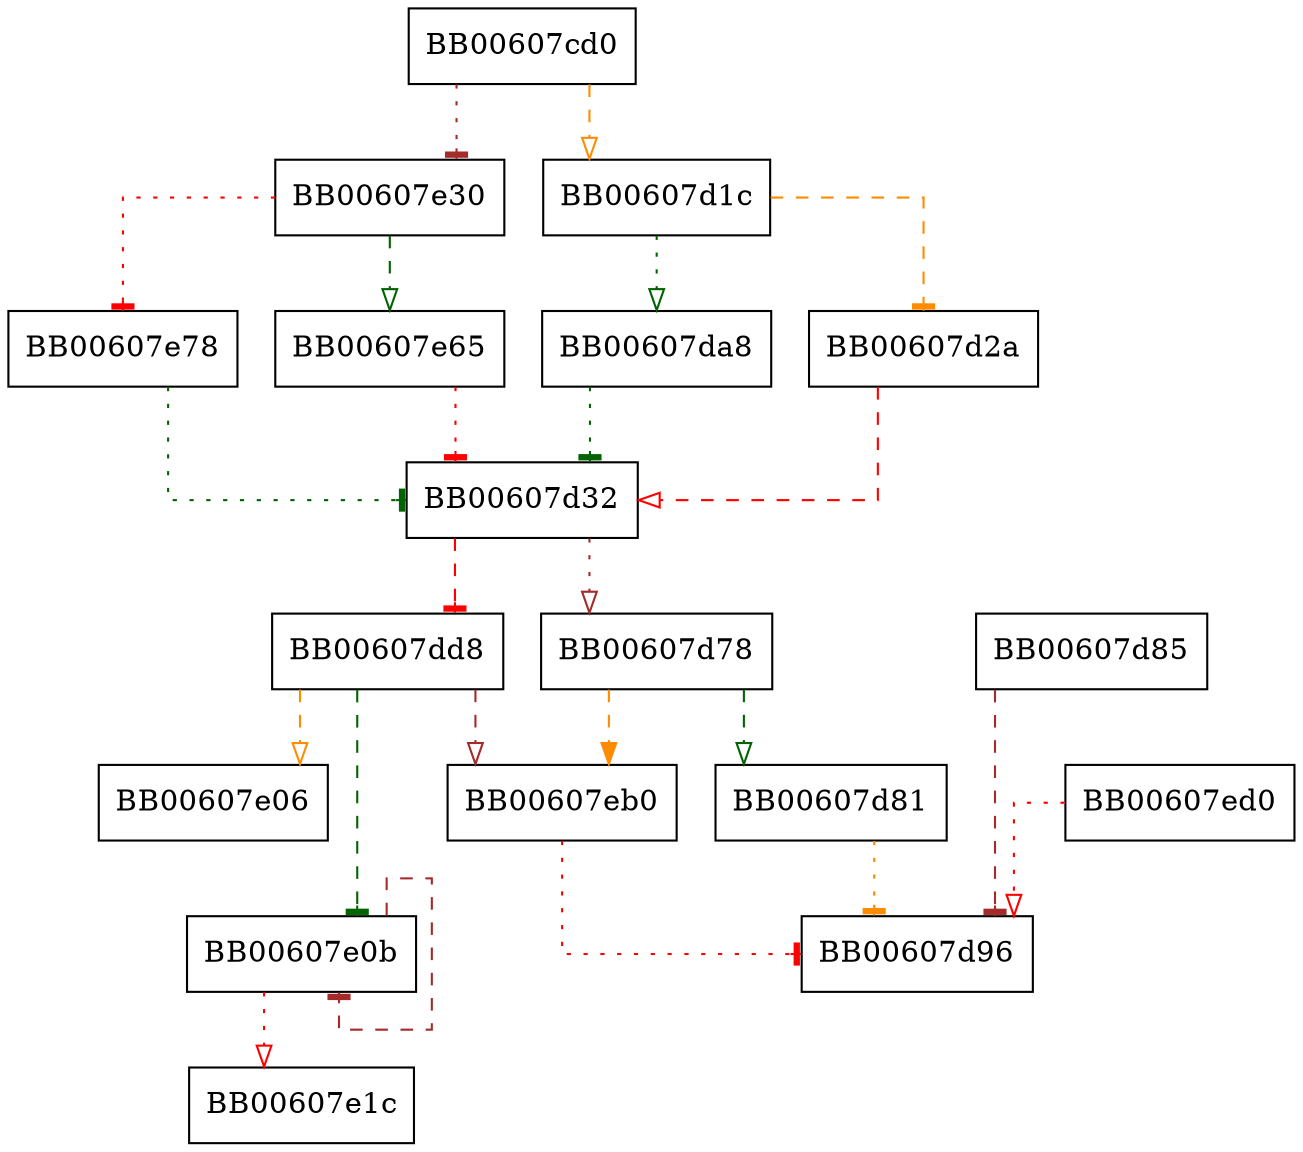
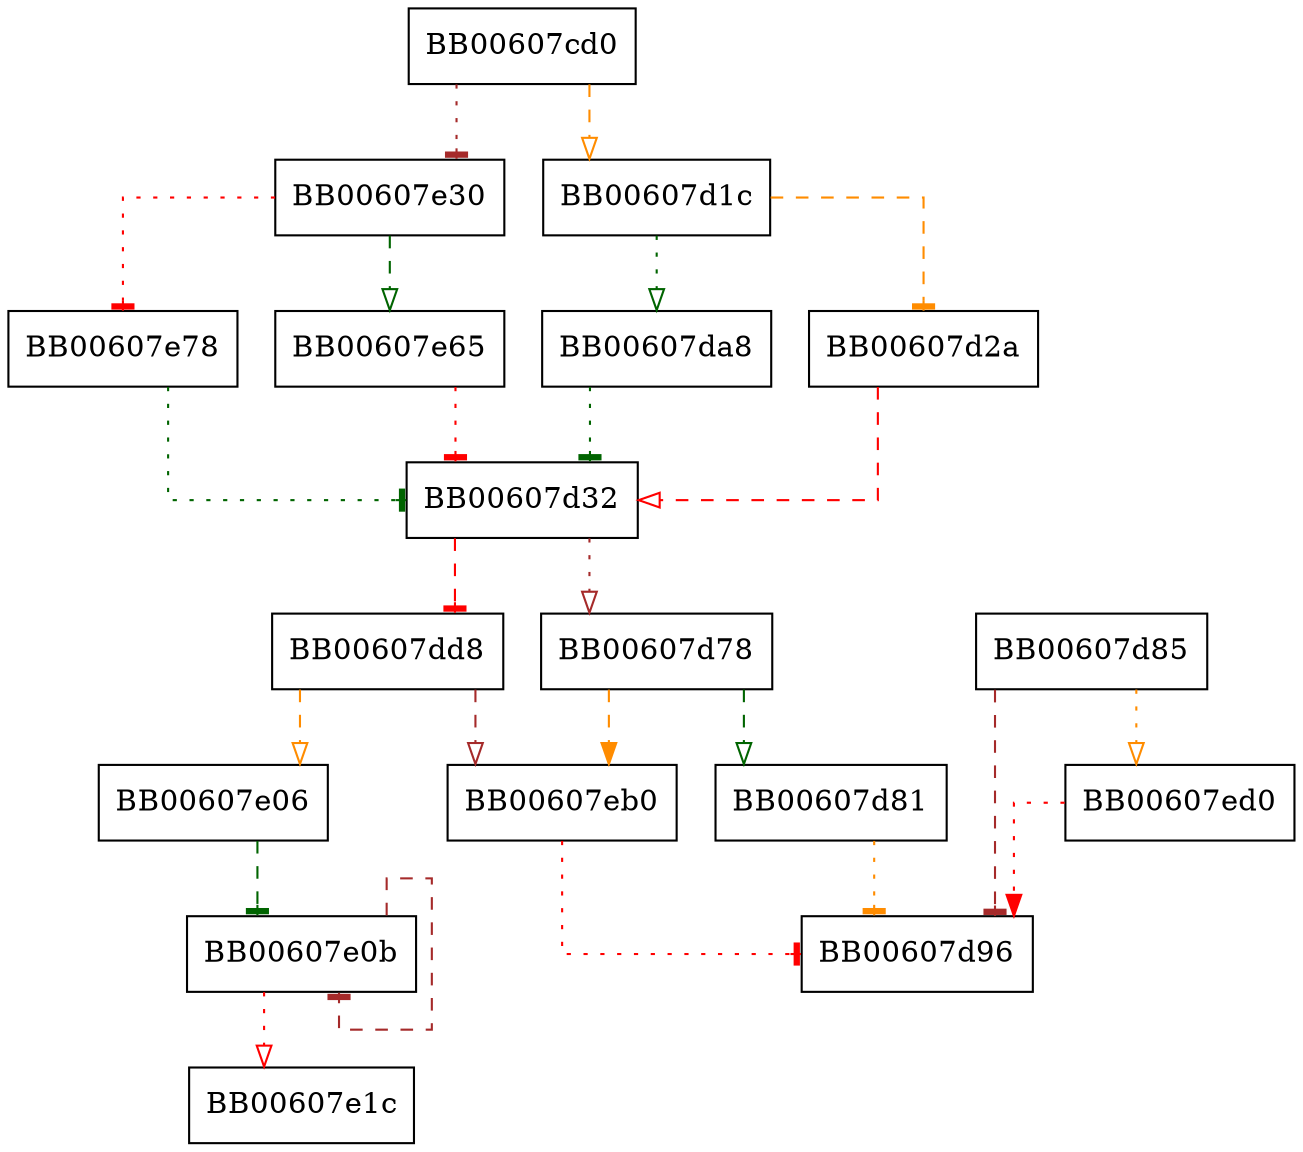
edge "BB00607d85" -> "BB00607ed0": added
edge "BB00607dd8" -> "BB00607e0b": now "BB00607e06" -> "BB00607e0b"
edge "BB00607ed0" -> "BB00607d96": arrowhead onormal -> normal
